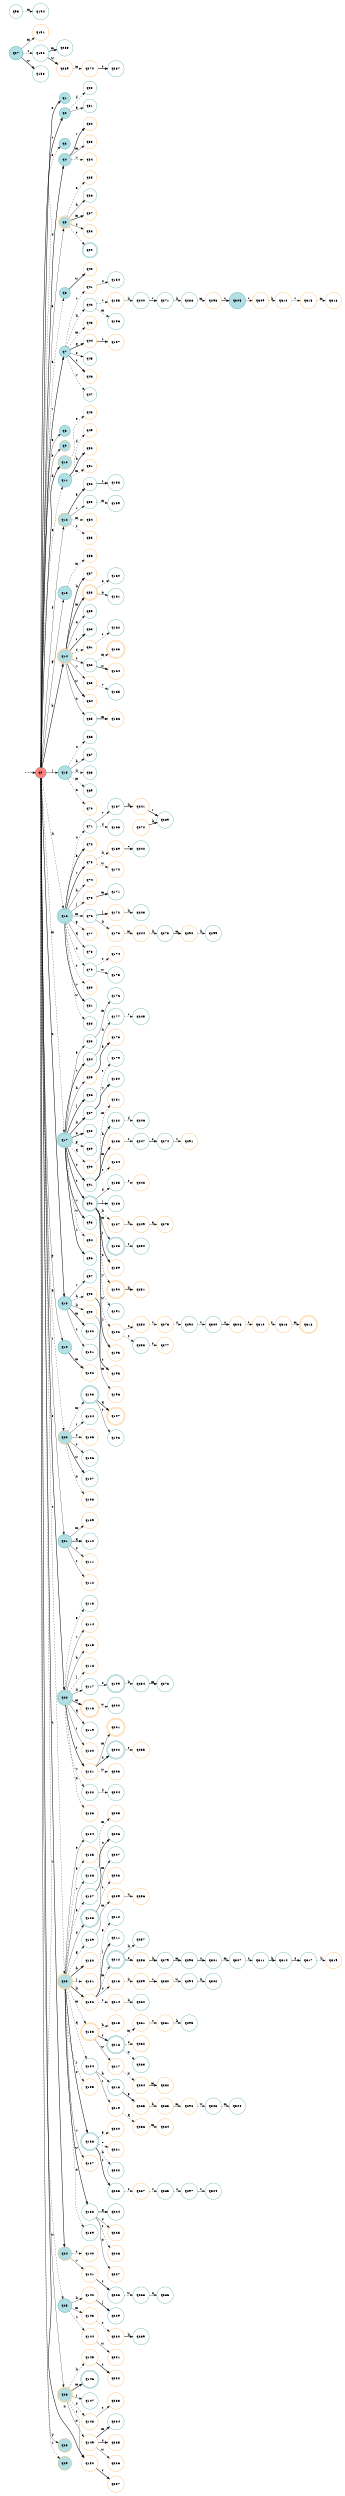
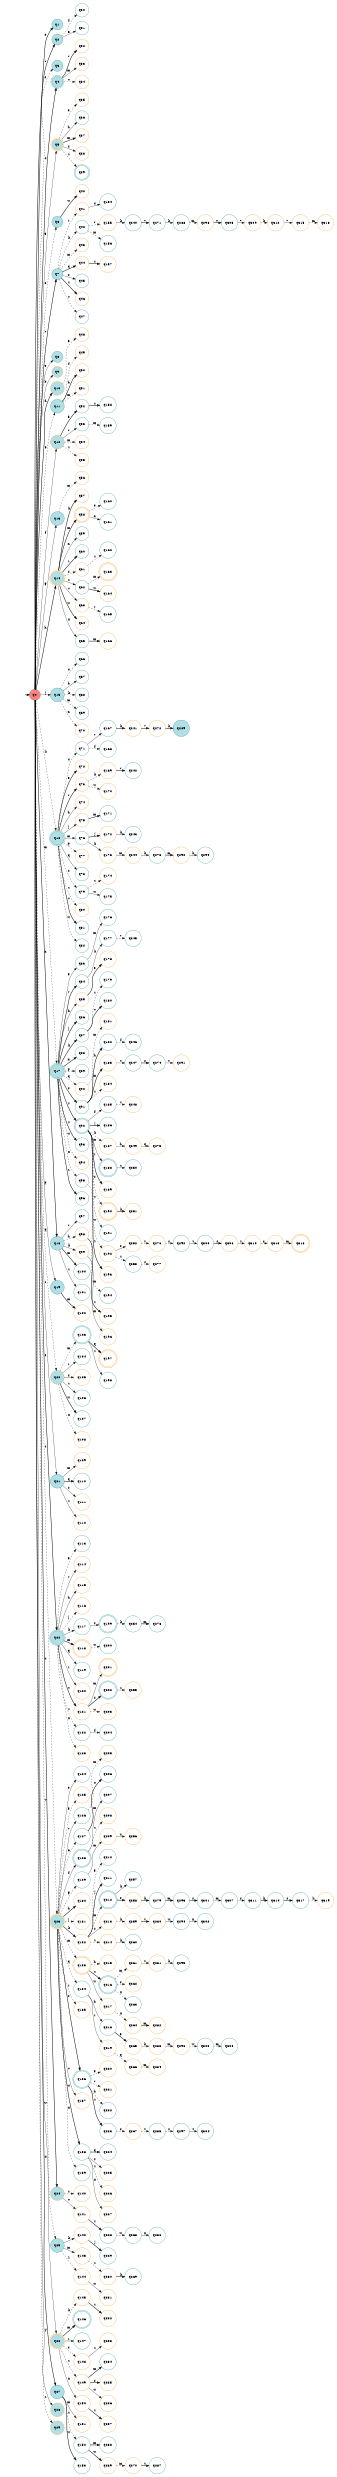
node "q305": fillcolor powderblue -> white
edge "q241" -> "q289": now "q241" -> "q272"
node "q289": fillcolor white -> powderblue
edge "q17" -> "q95": added, label "x"
edge "q0" -> "q150": now "q0" -> "q27"
